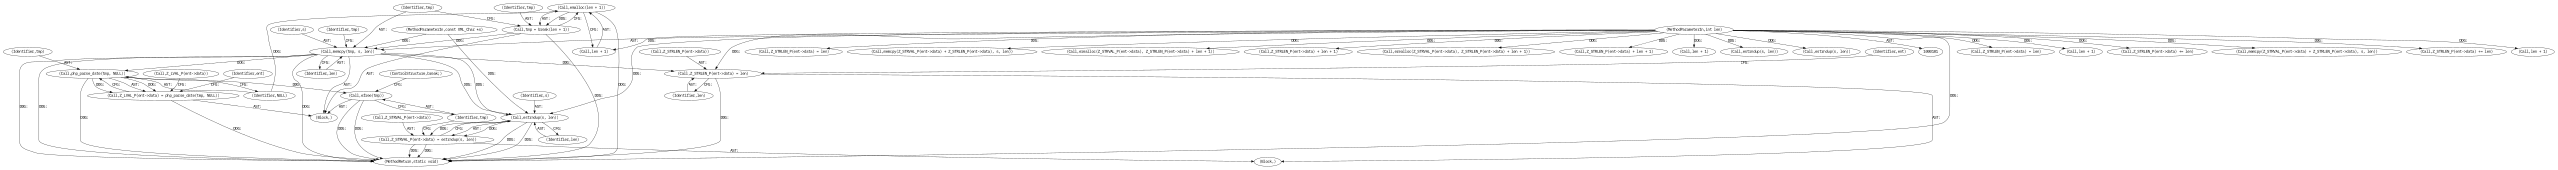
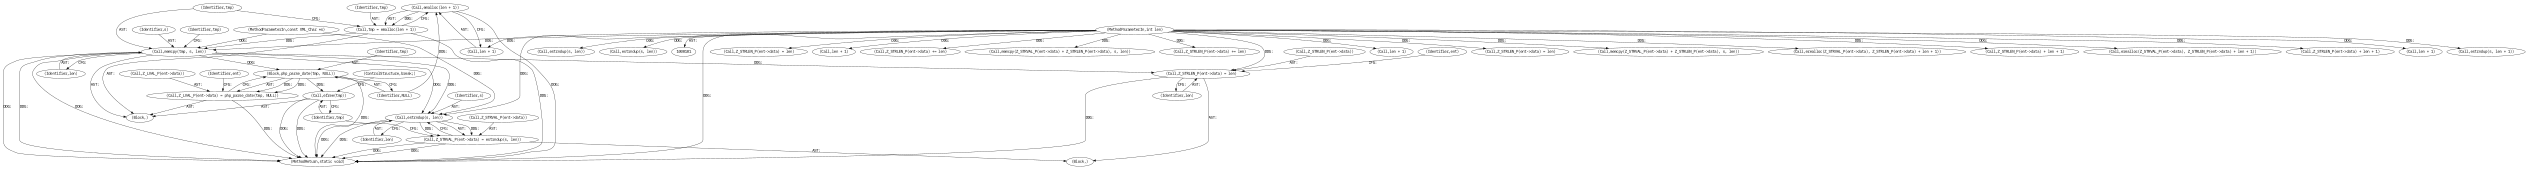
node "(Call,tmp = break(len + 1))": label "(Call,tmp = break(len + 1))" -> "(Call,tmp = emalloc(len + 1))"
edge "(MethodParameterIn,int len)" -> "(Call,memcpy(tmp, s, len))": label "AST: " -> "DDG: "
node "(Call,estrndup(s, len + 1))": added
node "(Call,php_parse_date(tmp, NULL))": label "(Call,php_parse_date(tmp, NULL))" -> "(Block,php_parse_date(tmp, NULL))"
edge "(Call,Z_LVAL_P(ent->data))" -> "(Call,Z_LVAL_P(ent->data) = php_parse_date(tmp, NULL))": label "CFG: " -> "AST: "
